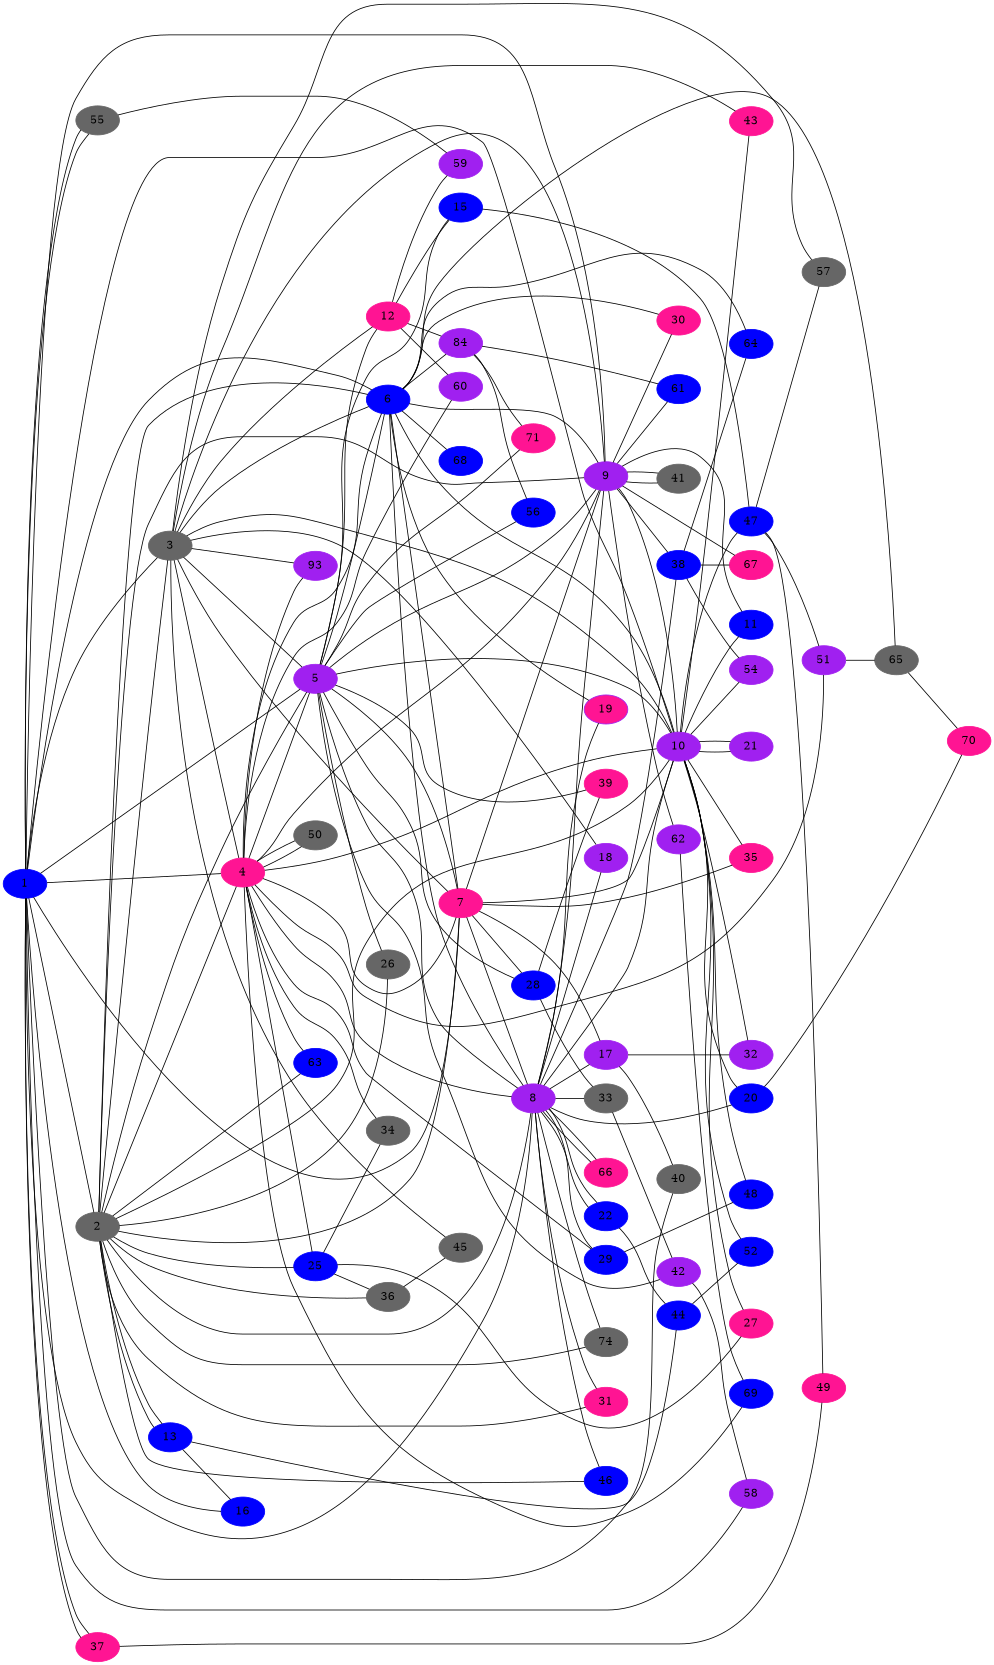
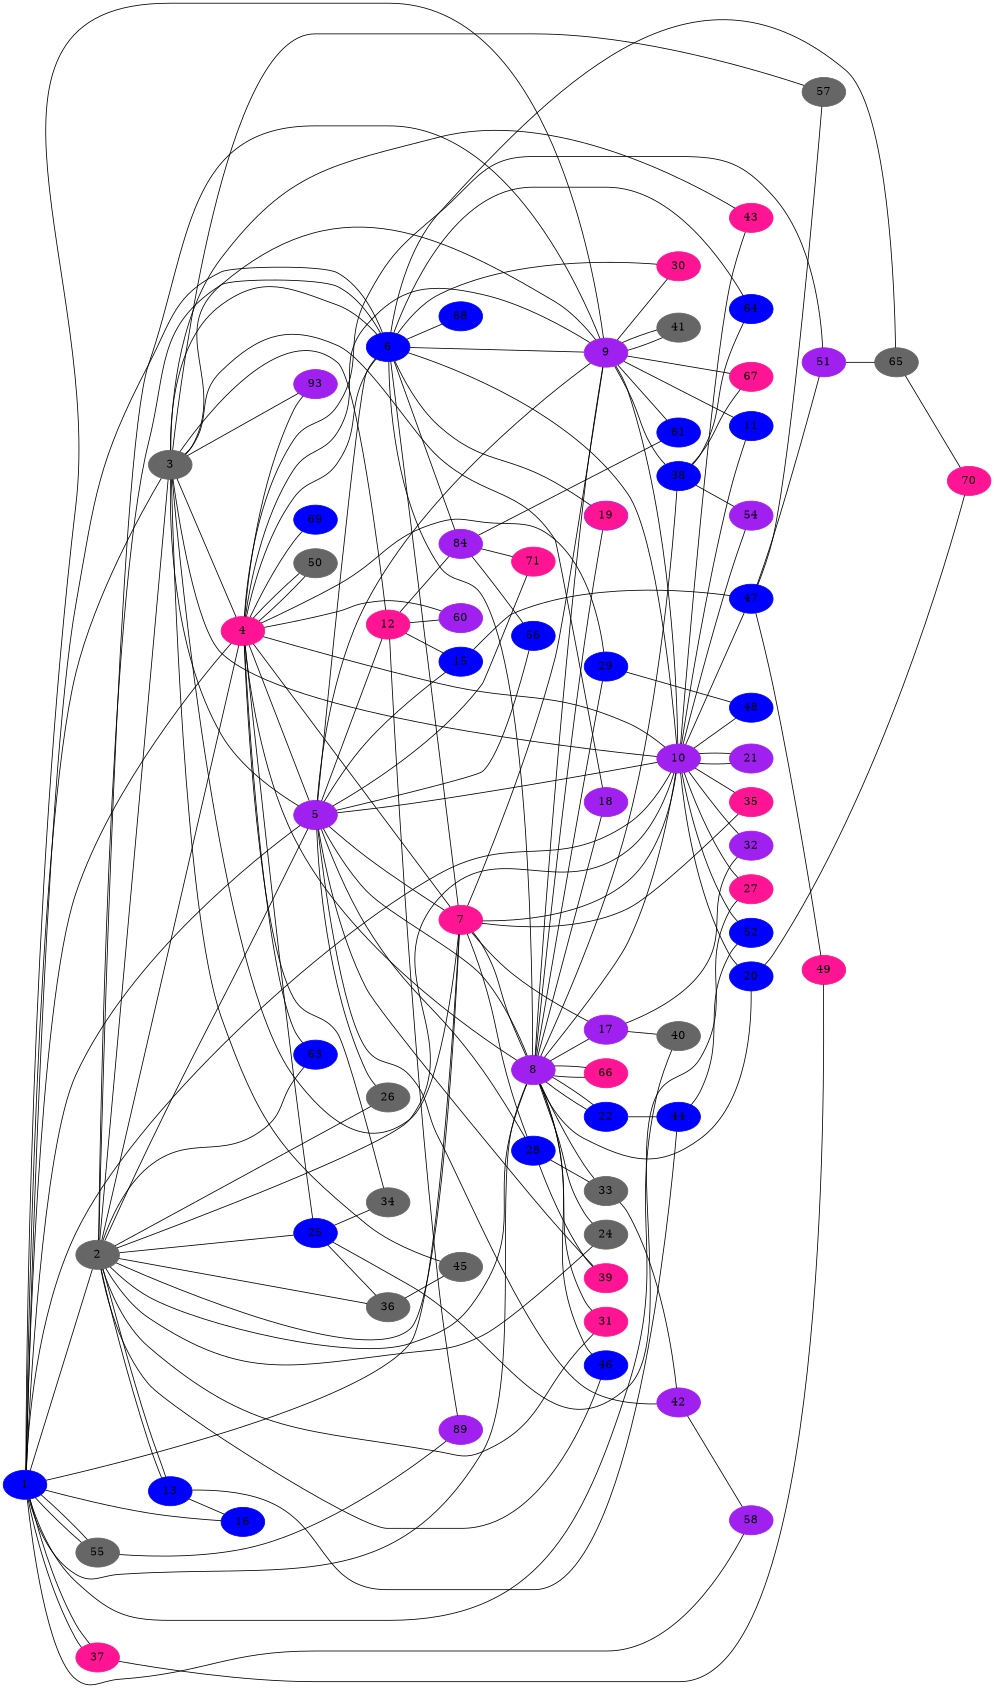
node "59": label "59" -> "89"
node "62": removed
node "74": label "74" -> "24"
